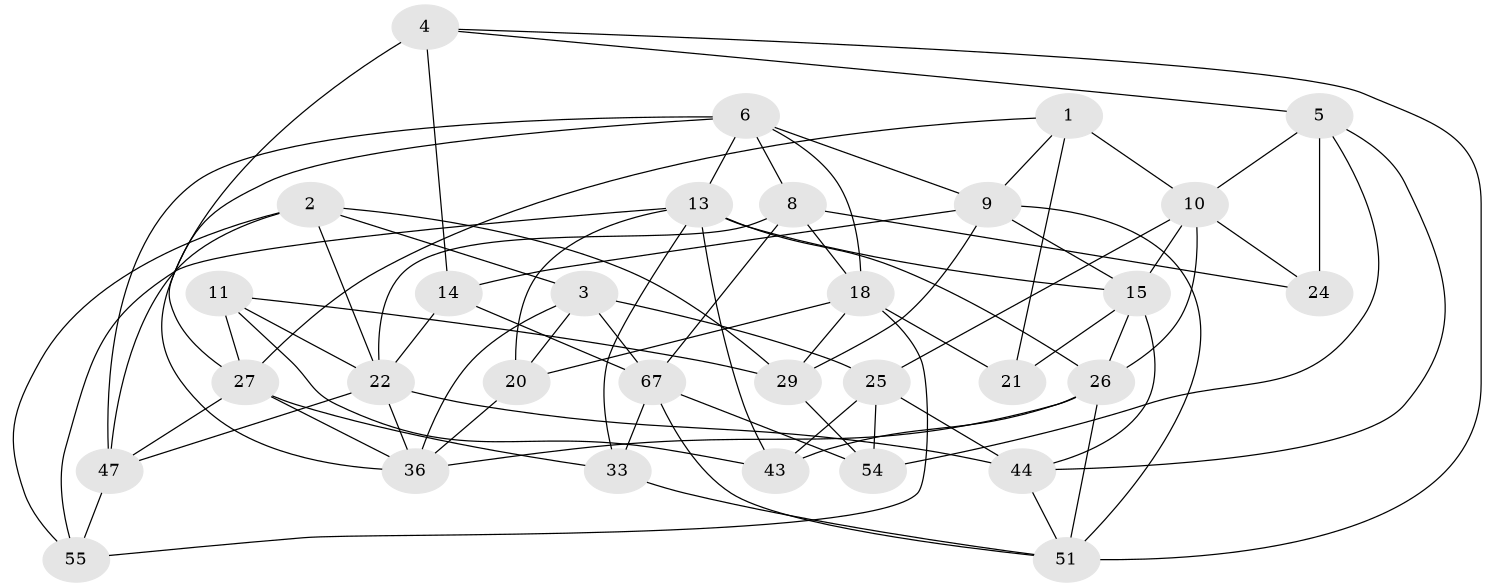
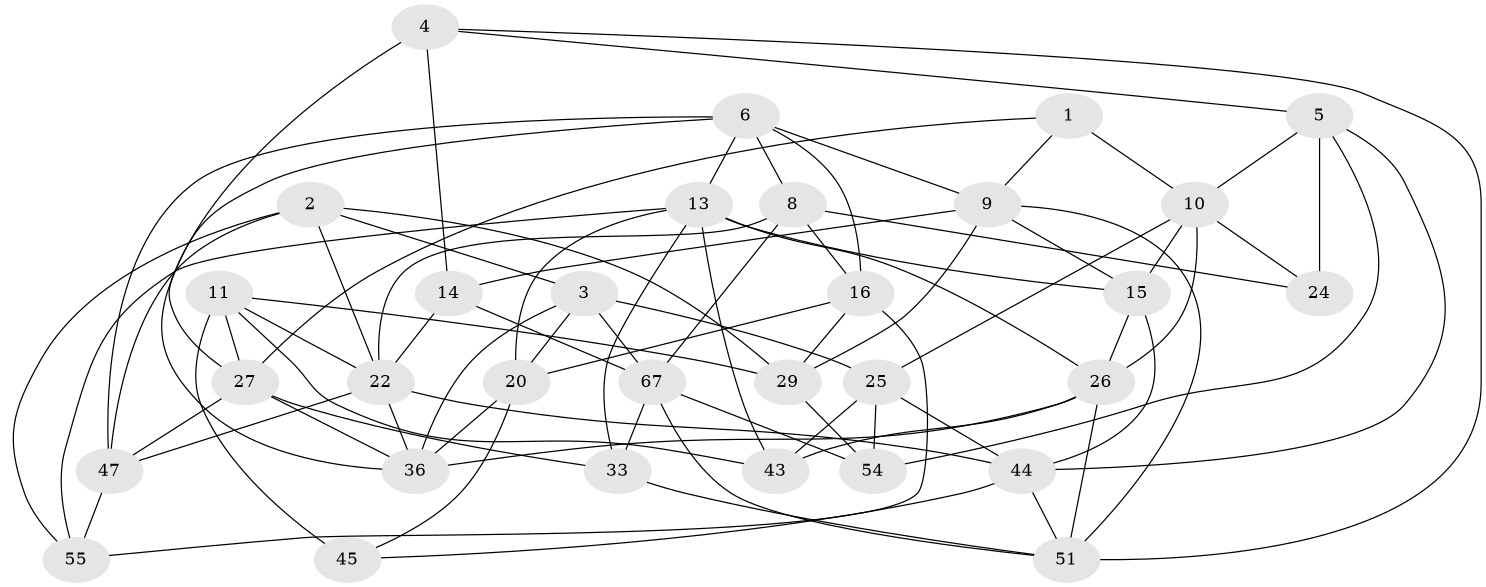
node "18": label "18" -> "16"
node "21": removed
node "45": added
